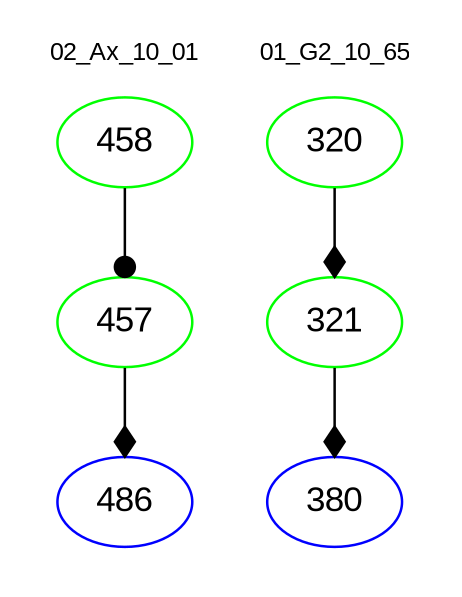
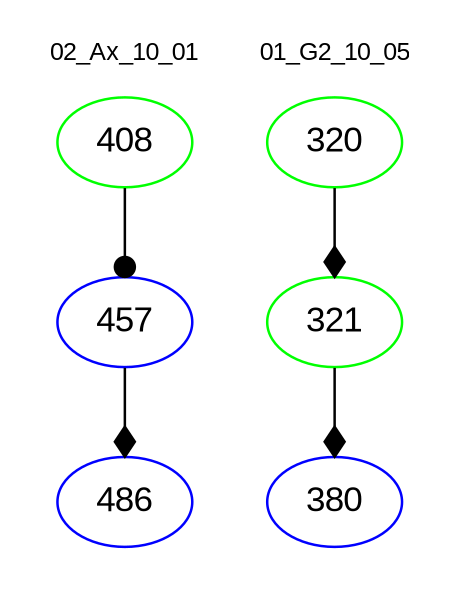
cluster "01_G2_10_65": label "01_G2_10_65" -> "01_G2_10_05"
node "458": label "458" -> "408"
node "457": color green -> blue
